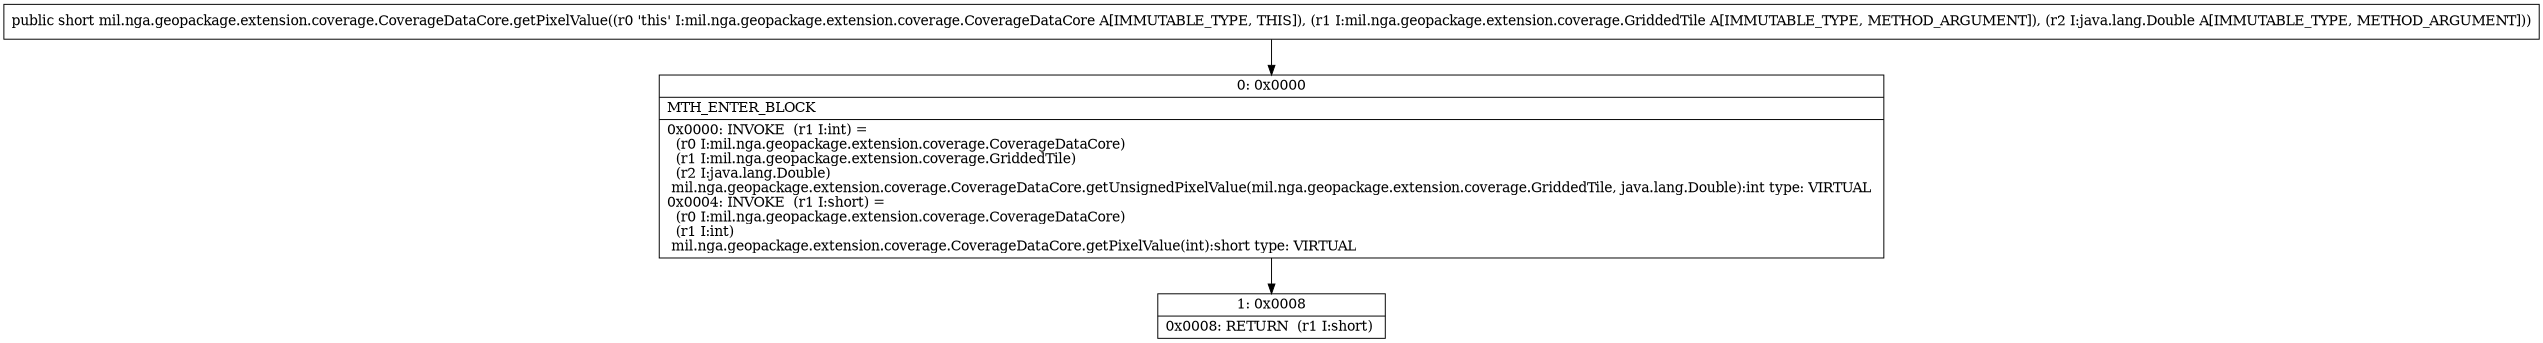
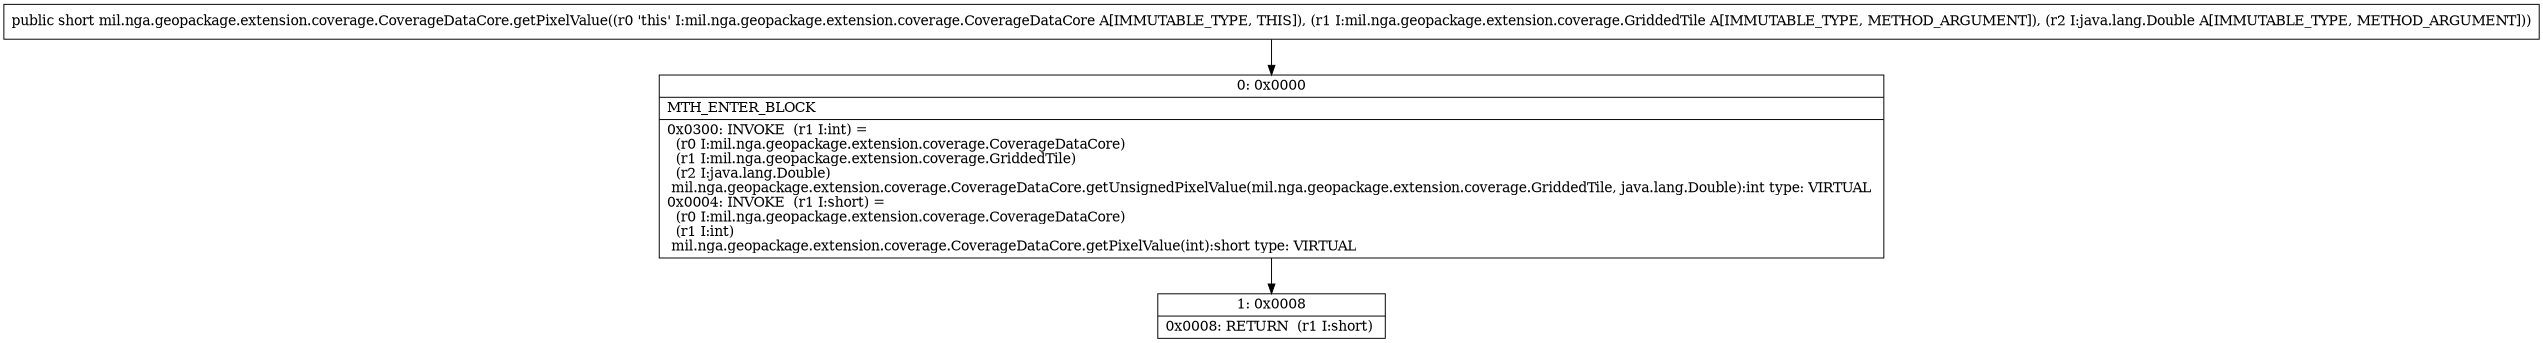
node "0: 0x0000": text "0x0000: INVOKE  (r1 I:int) =" -> "0x0300: INVOKE  (r1 I:int) ="
